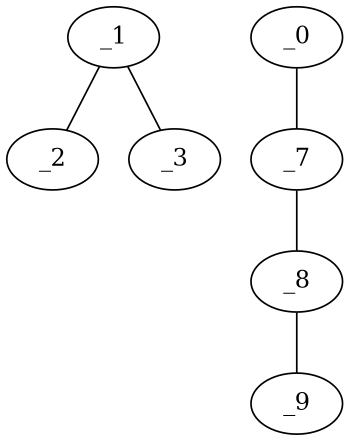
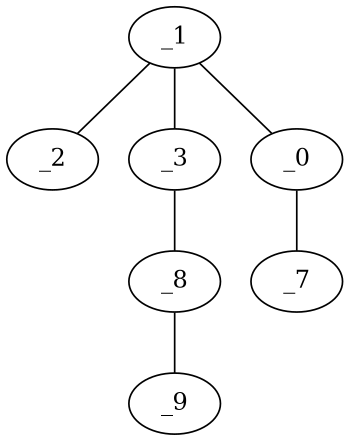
edge "_1" -- "_0": added
edge "_7" -- "_8": now "_3" -- "_8"
